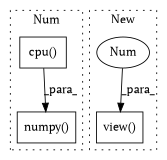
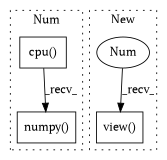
edge "cpu()" -> "numpy()": label "_para_" -> "_recv_"
edge "Num" -> "view()": label "_para_" -> "_recv_"
